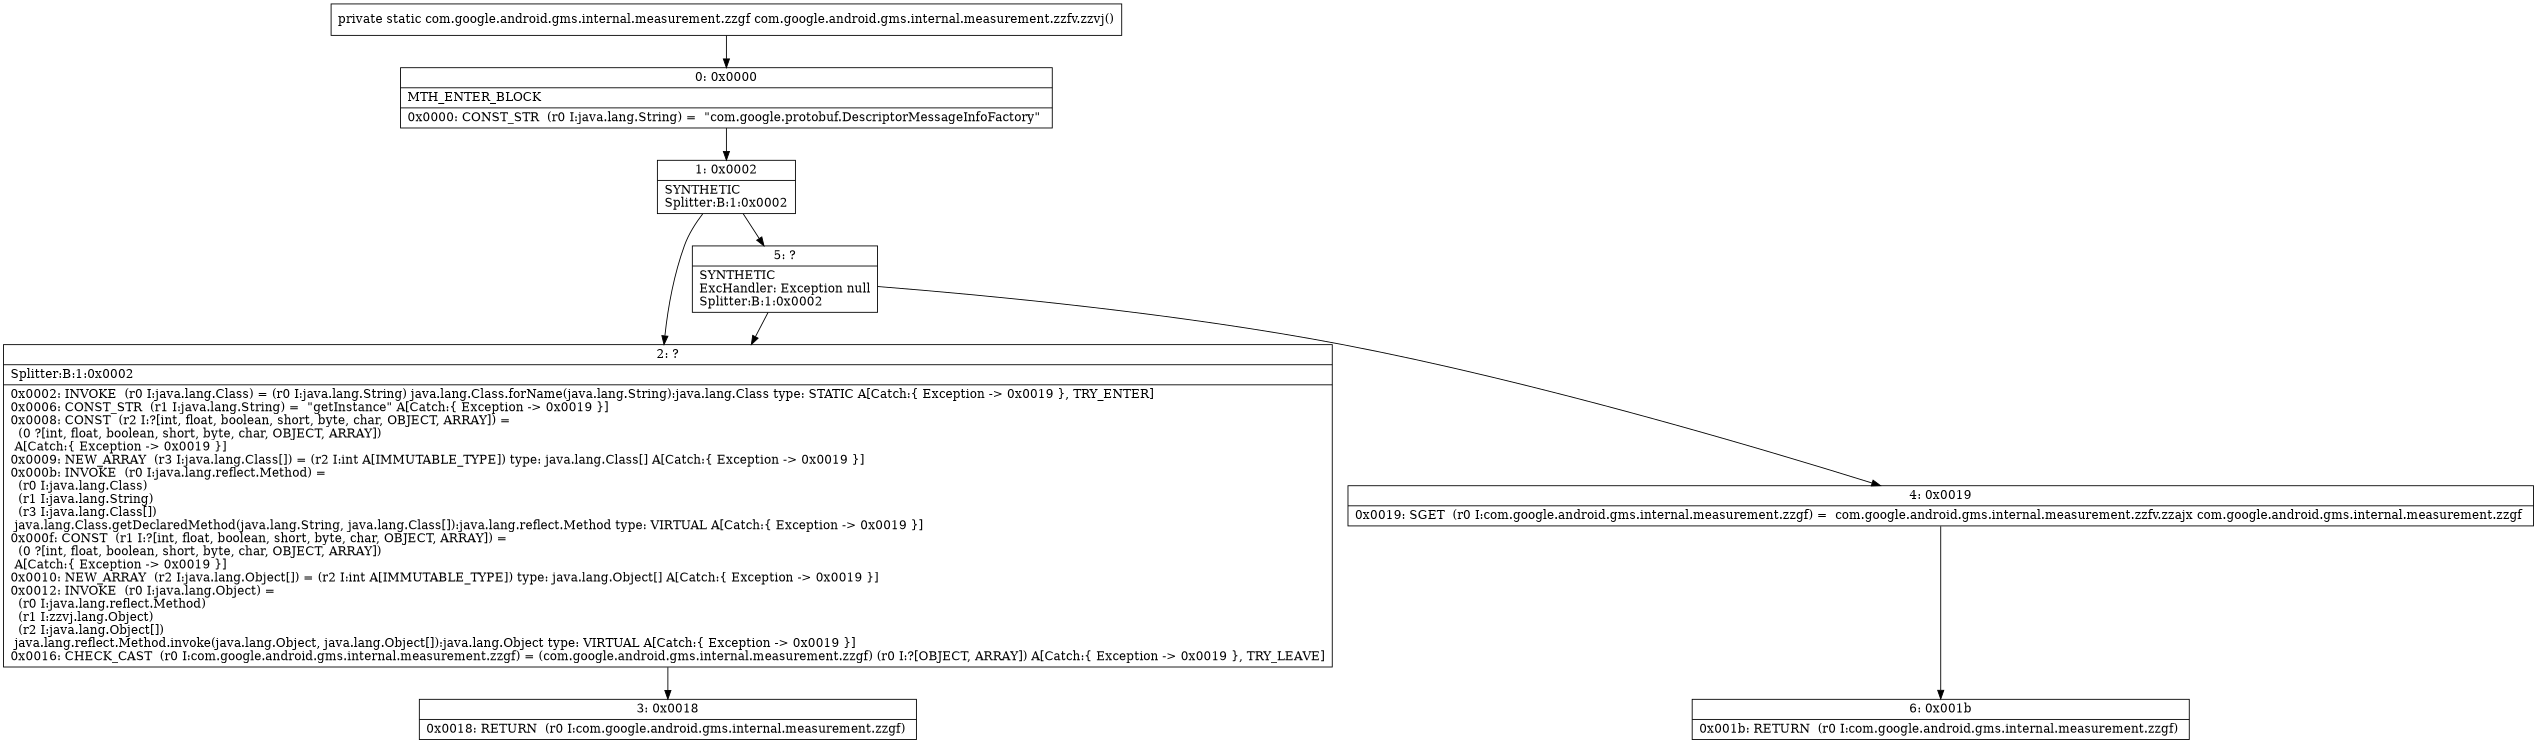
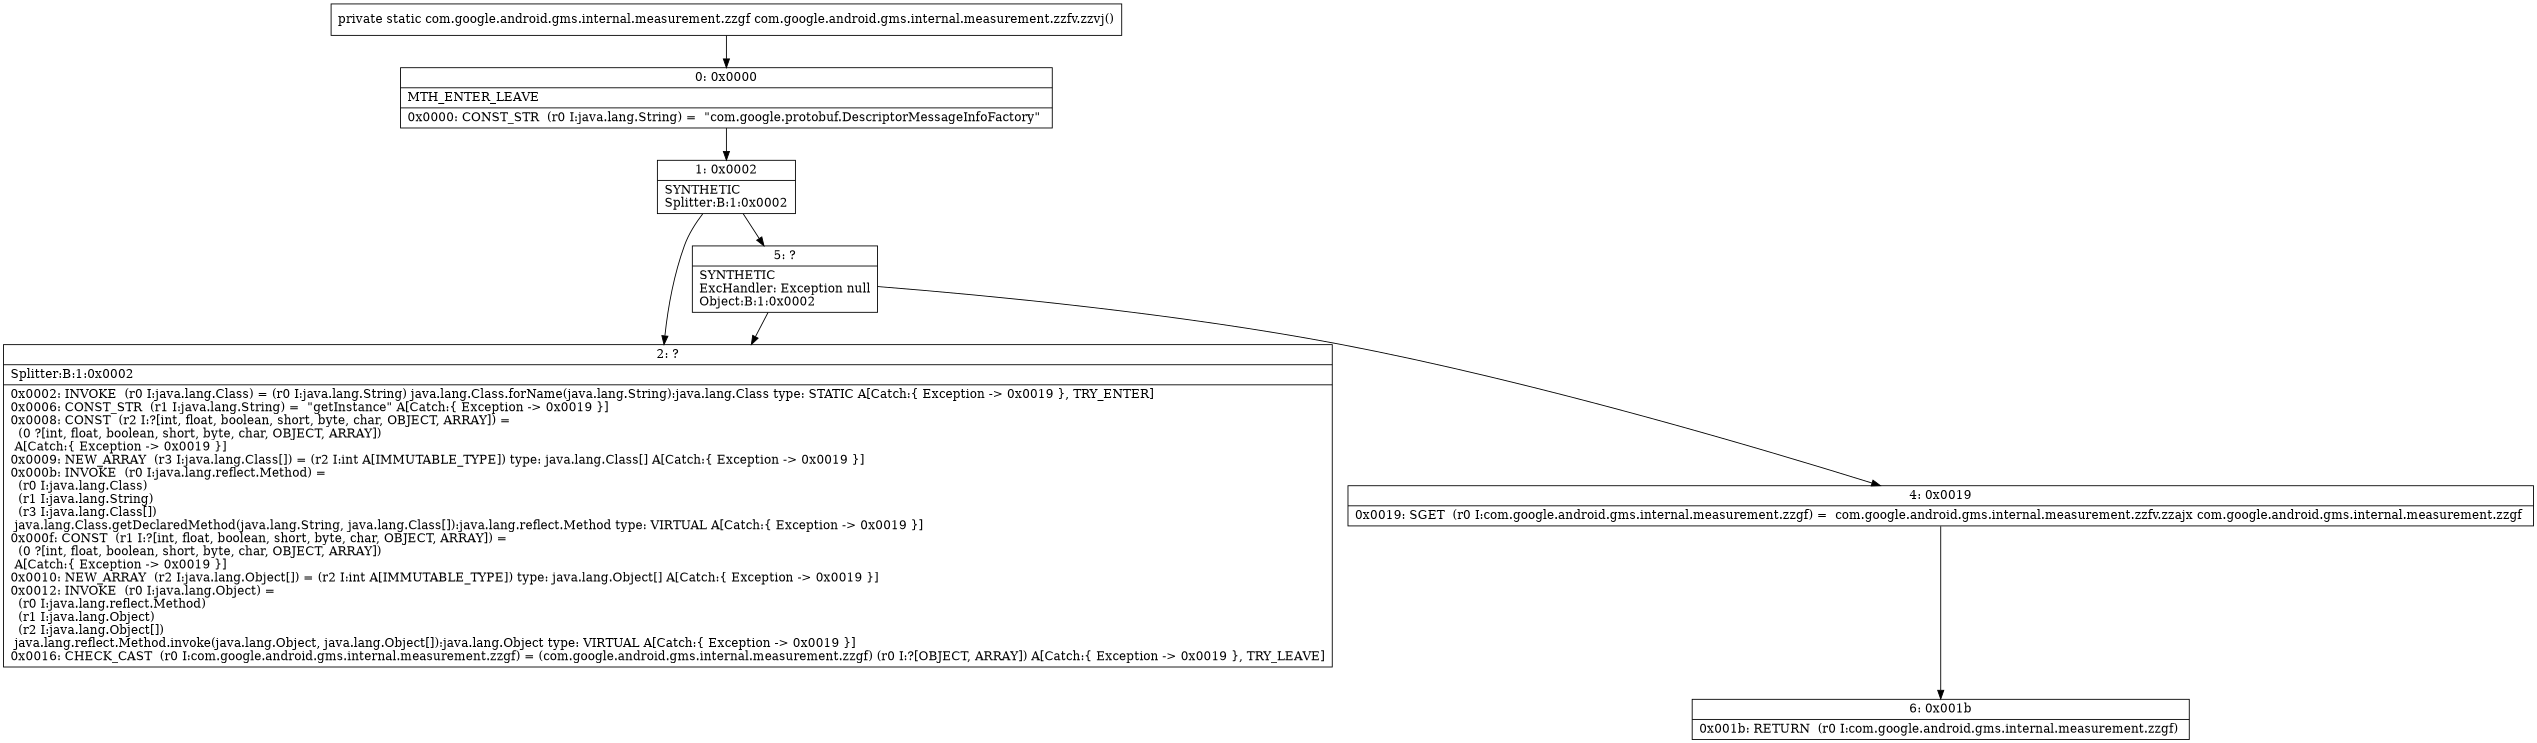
node "0: 0x0000": text "MTH_ENTER_BLOCK" -> "MTH_ENTER_LEAVE"
node "5: ?": text "Splitter:B:1:0x0002" -> "Object:B:1:0x0002"
node "2: ?": text "(r1 I:zzvj.lang.Object)" -> "(r1 I:java.lang.Object)"
node "3: 0x0018": removed
